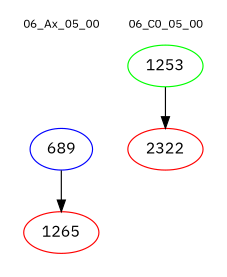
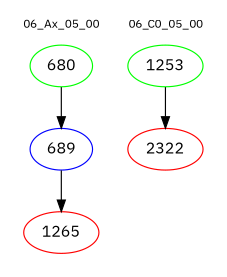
node "680": added
